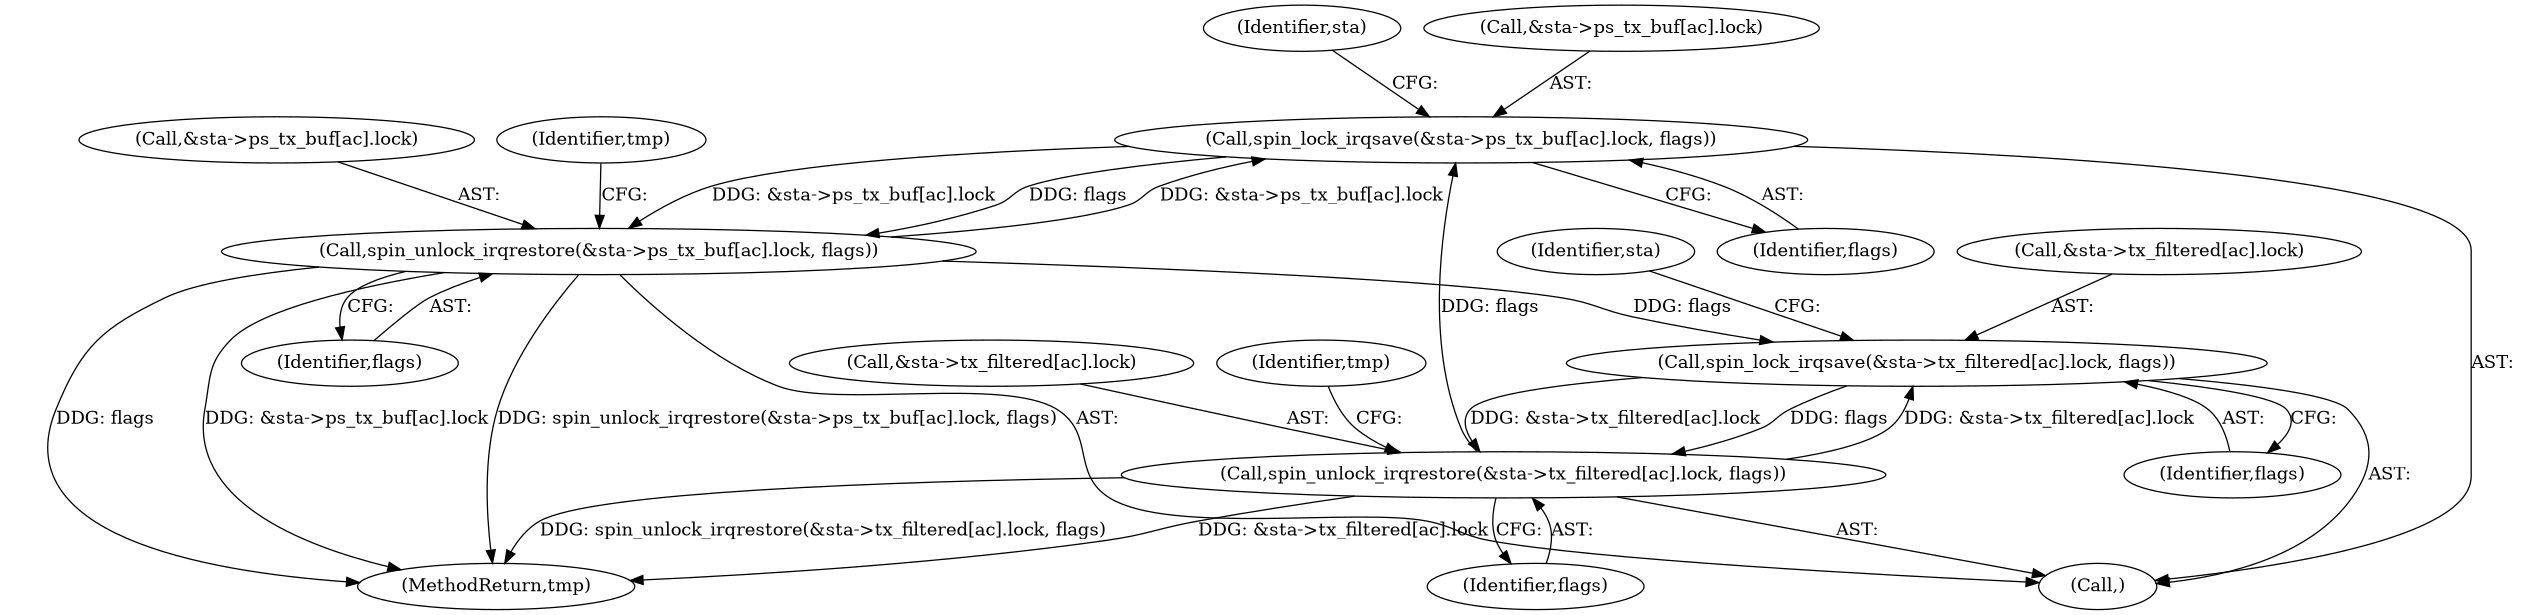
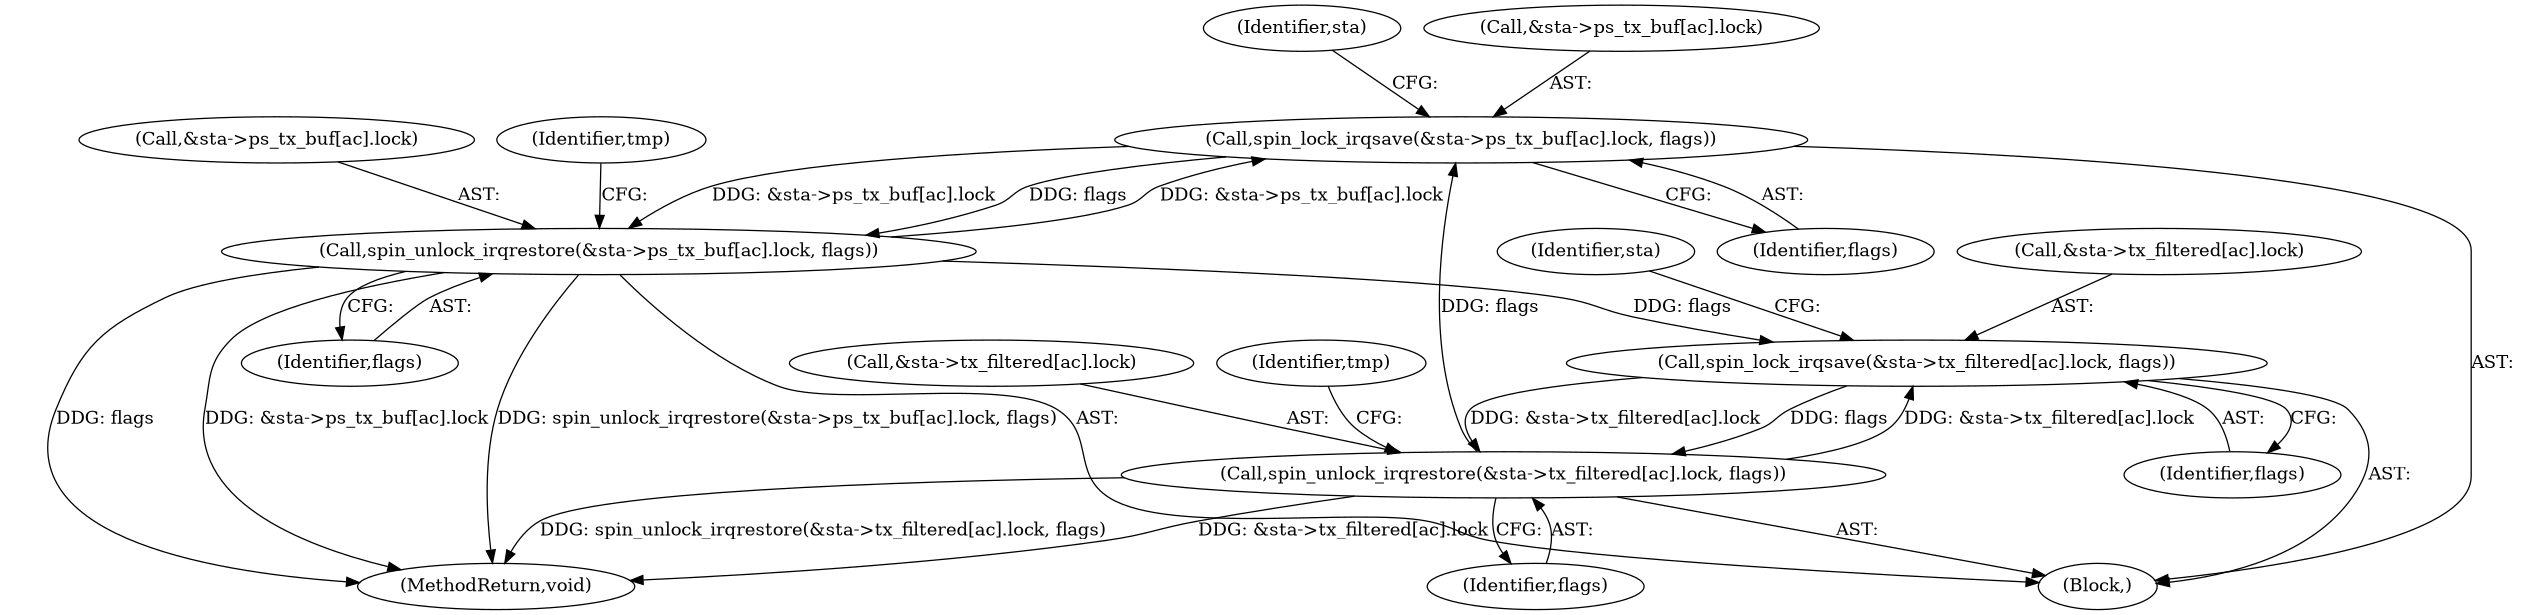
node "(MethodReturn,tmp)": label "(MethodReturn,tmp)" -> "(MethodReturn,void)"
node "(Call,)": label "(Call,)" -> "(Block,)"
